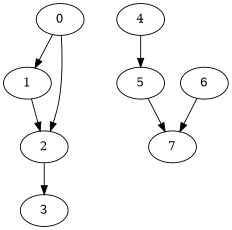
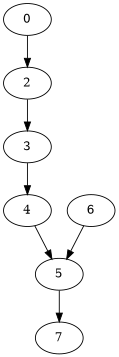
node "1": removed
edge "6" -> "7": now "6" -> "5"
edge "3" -> "4": added
